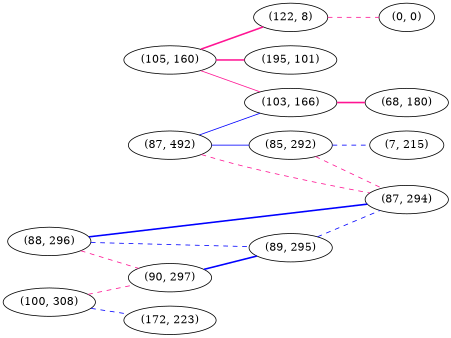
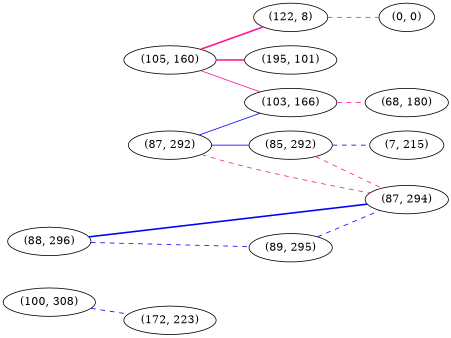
edge "(103, 166)" -- "(68, 180)": style bold -> dashed
node "(87, 492)": label "(87, 492)" -> "(87, 292)"
node "(90, 297)": removed
